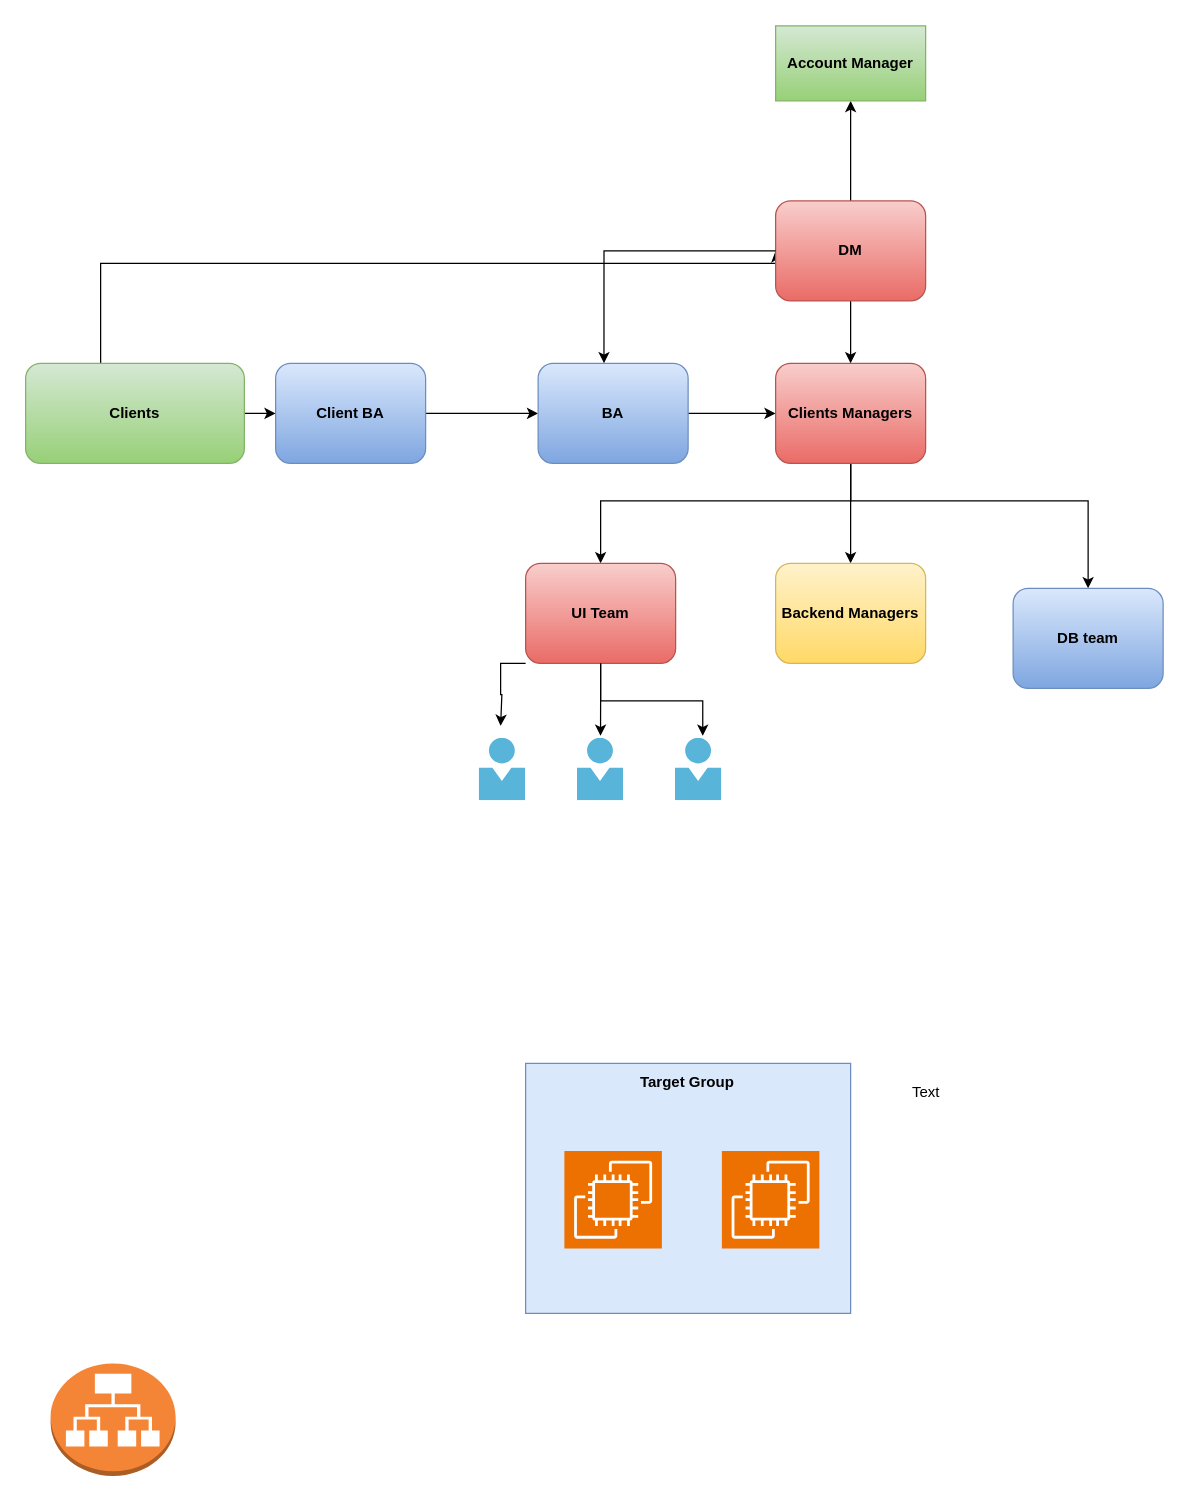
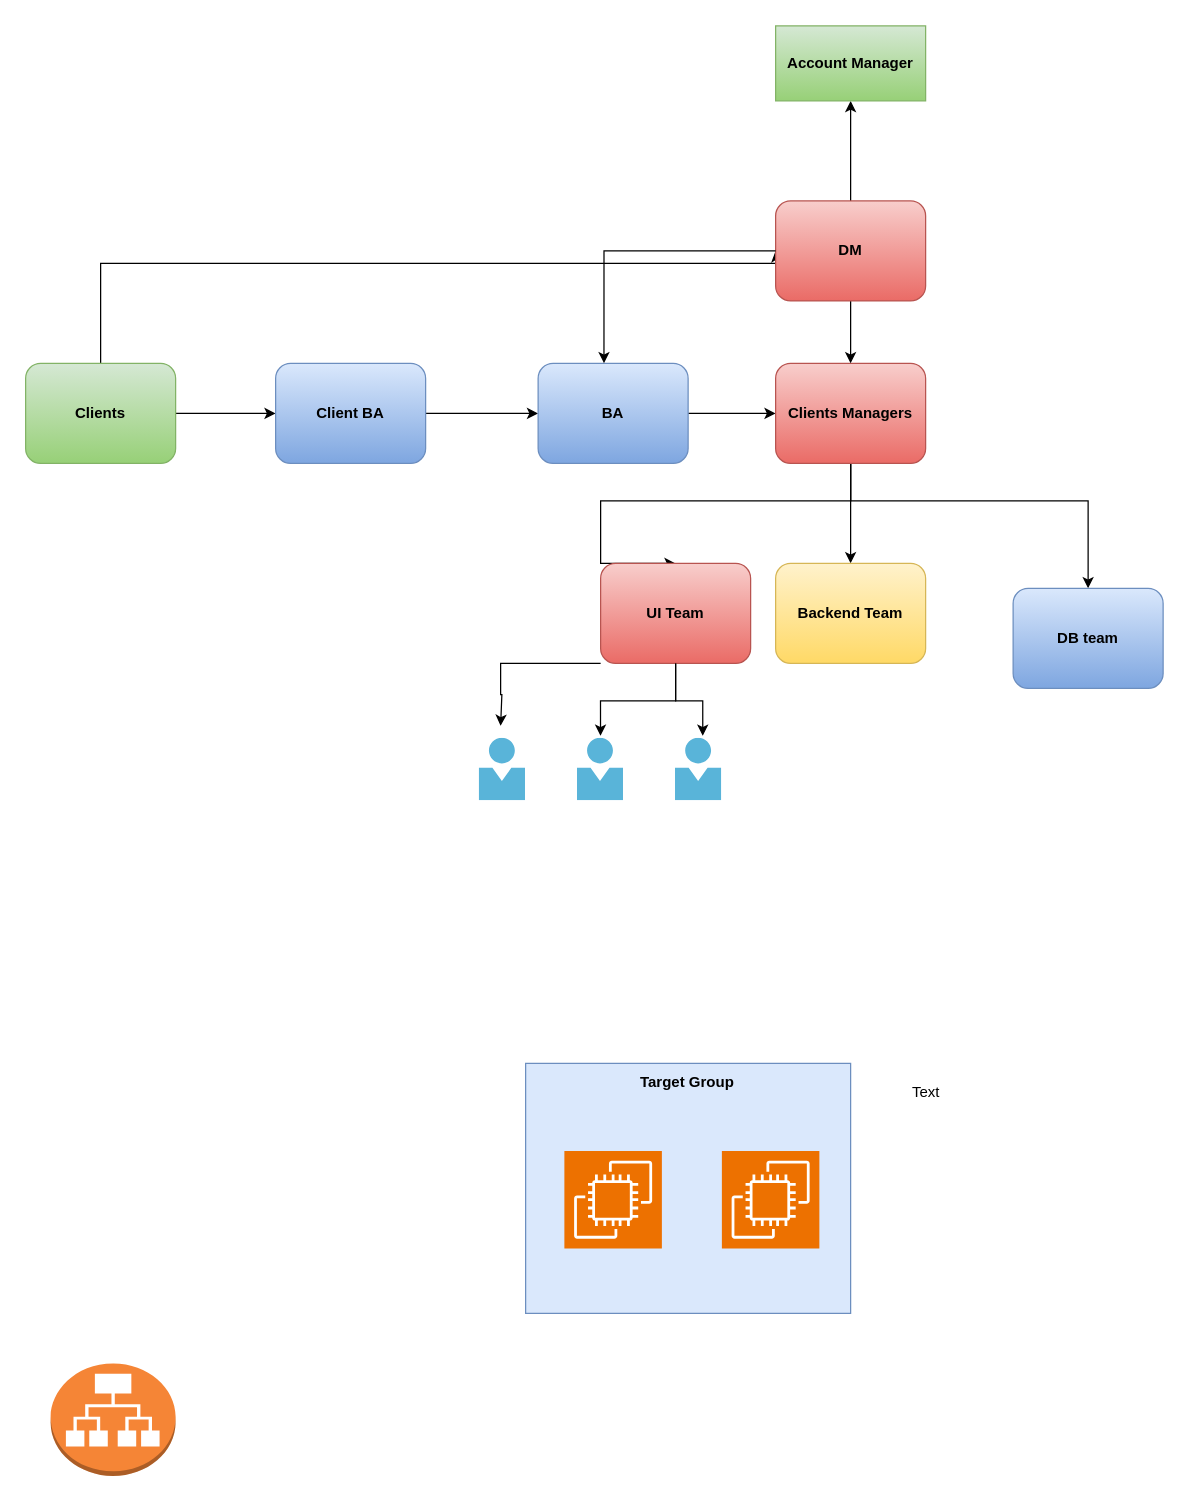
node "Clients": size 219x100 -> 150x100
node "UI Team": moved (601, 613) -> (676, 613)
node "Backend Managers": label "Backend Managers" -> "Backend Team"
